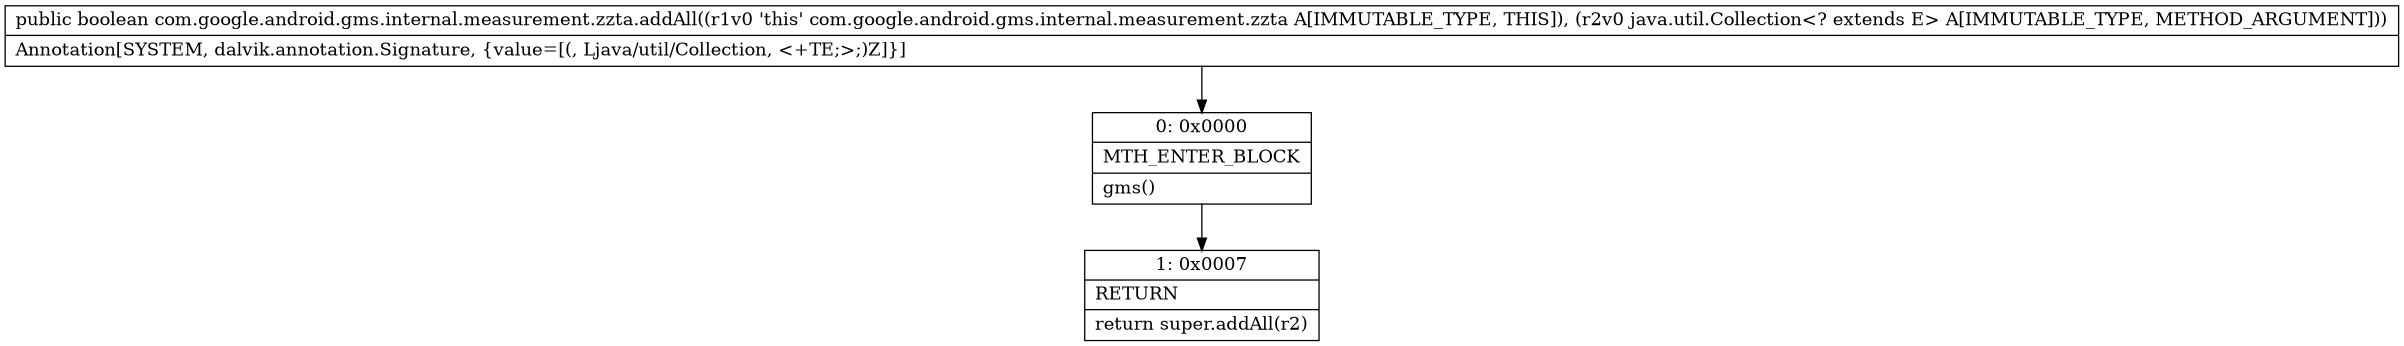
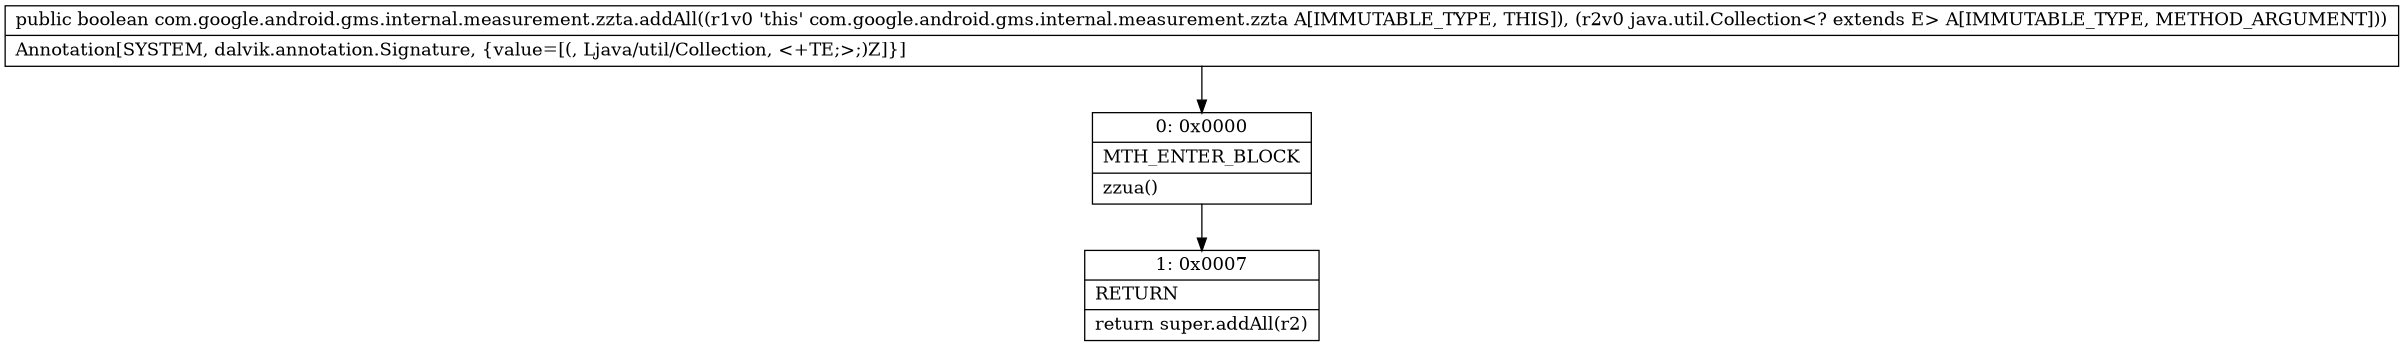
node "0: 0x0000": text "gms()" -> "zzua()"
